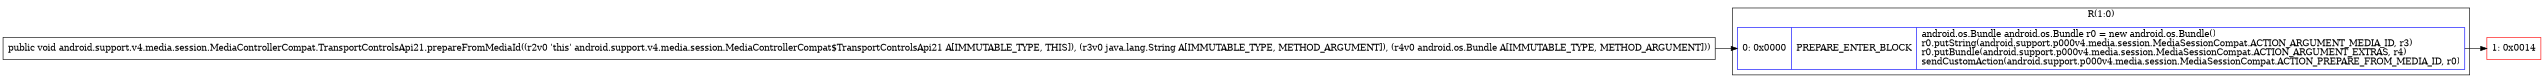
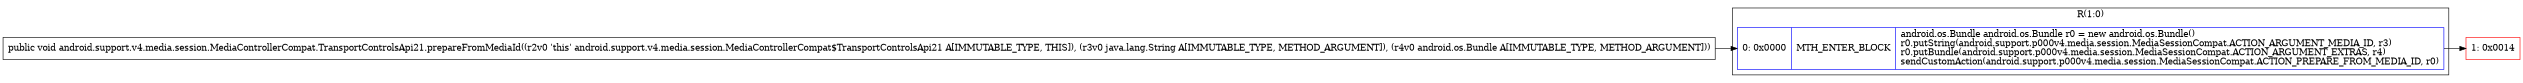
node "0: 0x0000": text "PREPARE_ENTER_BLOCK" -> "MTH_ENTER_BLOCK"
